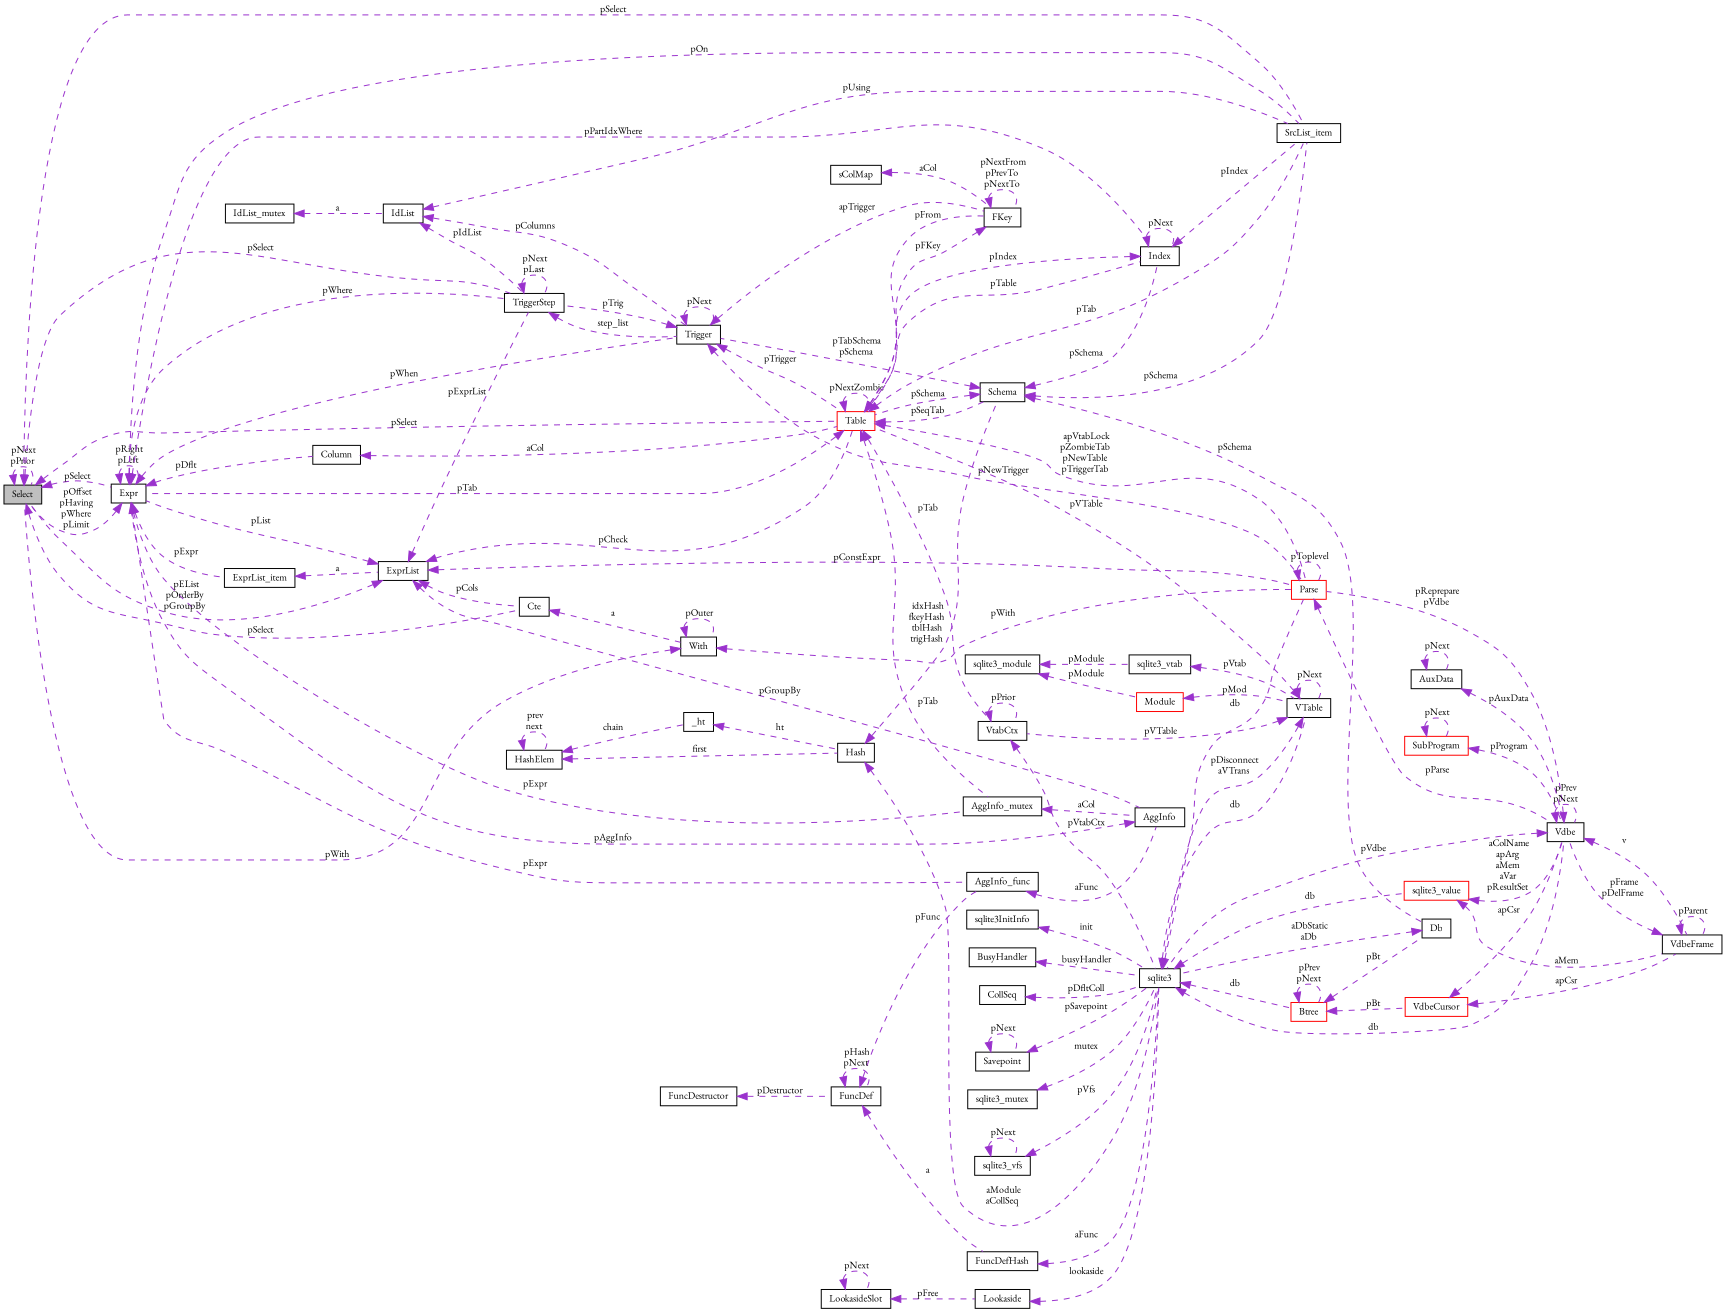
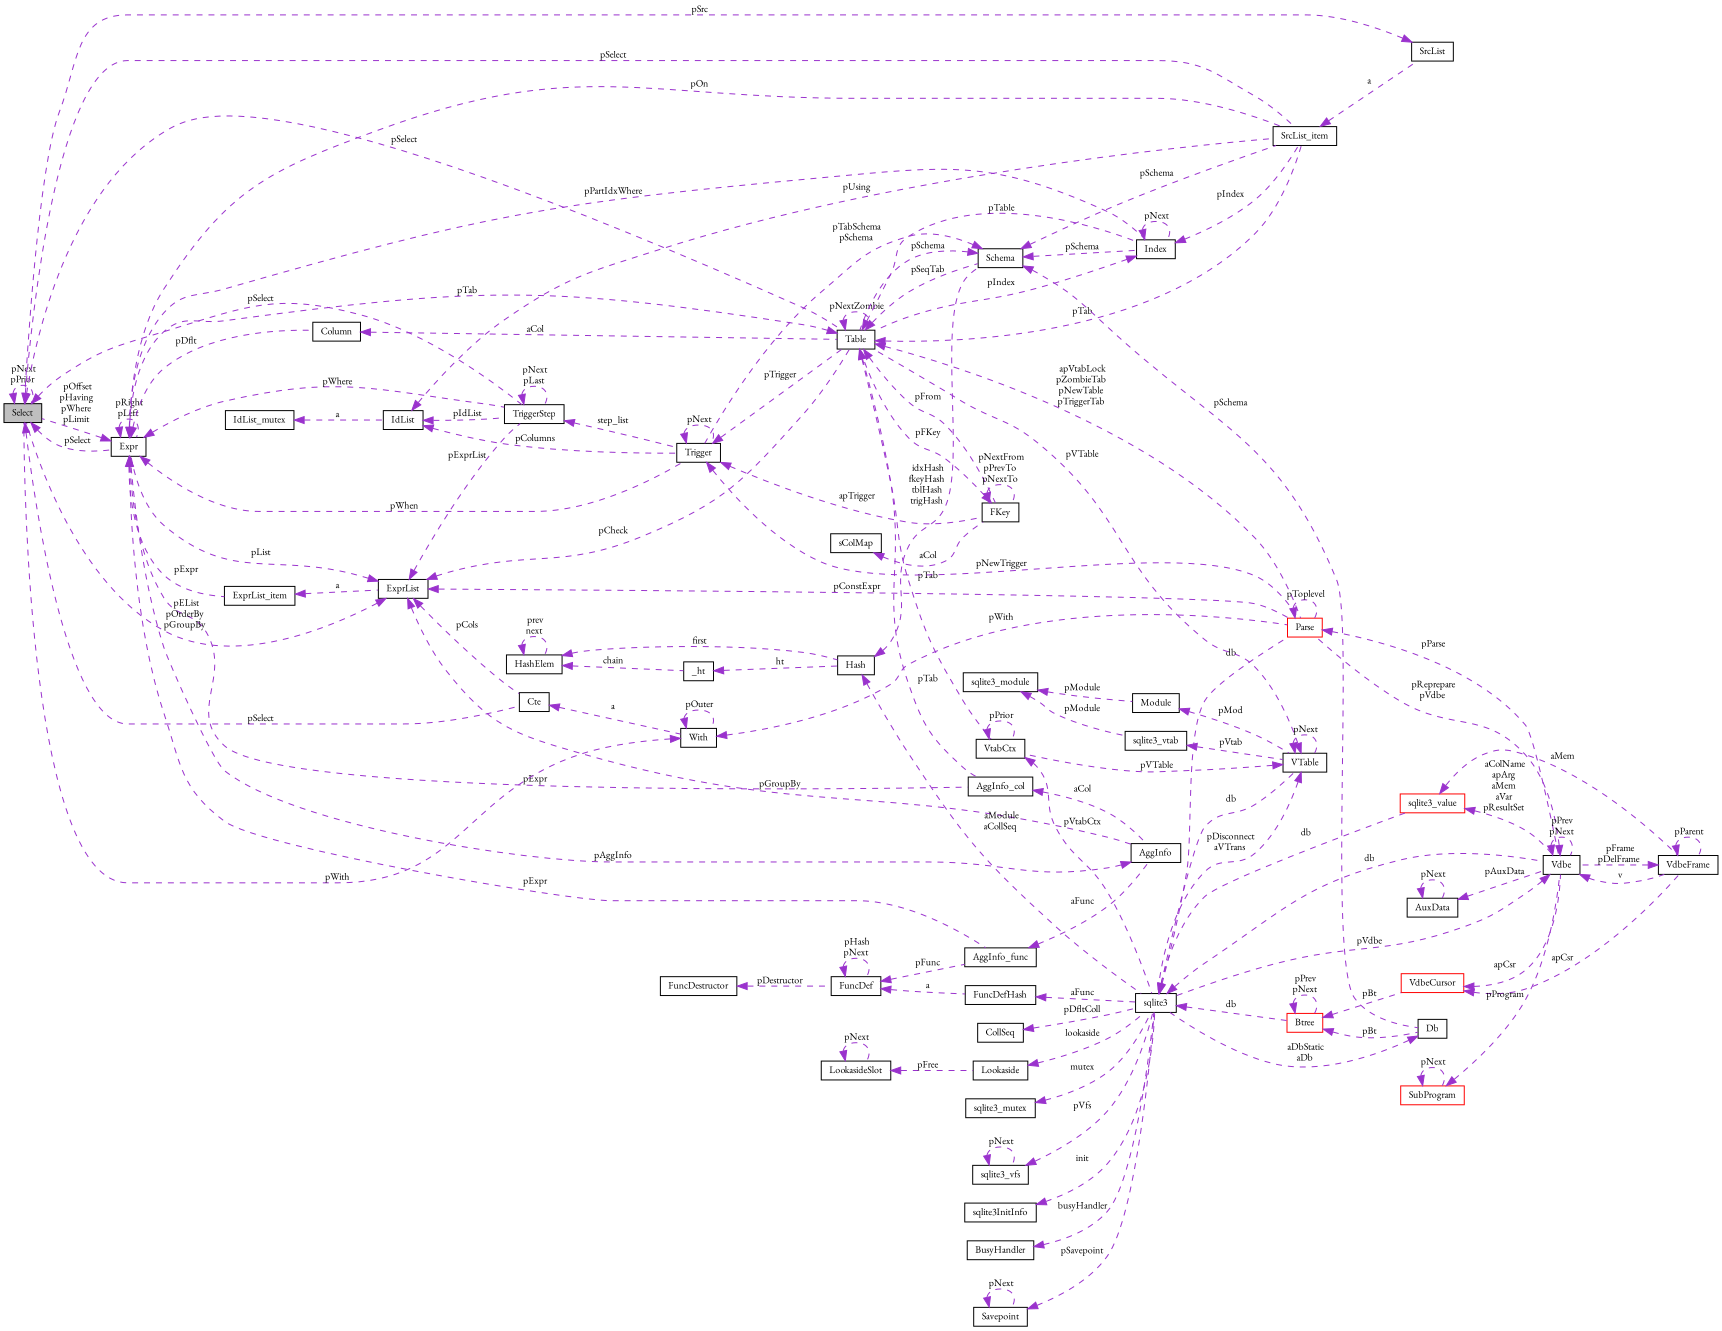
node "SrcList": added
edge "TriggerStep" -> "Trigger": removed, label "pTrig"
node "Table": color red -> black
node "Module": color red -> black
node "AggInfo_mutex": label "AggInfo_mutex" -> "AggInfo_col"
